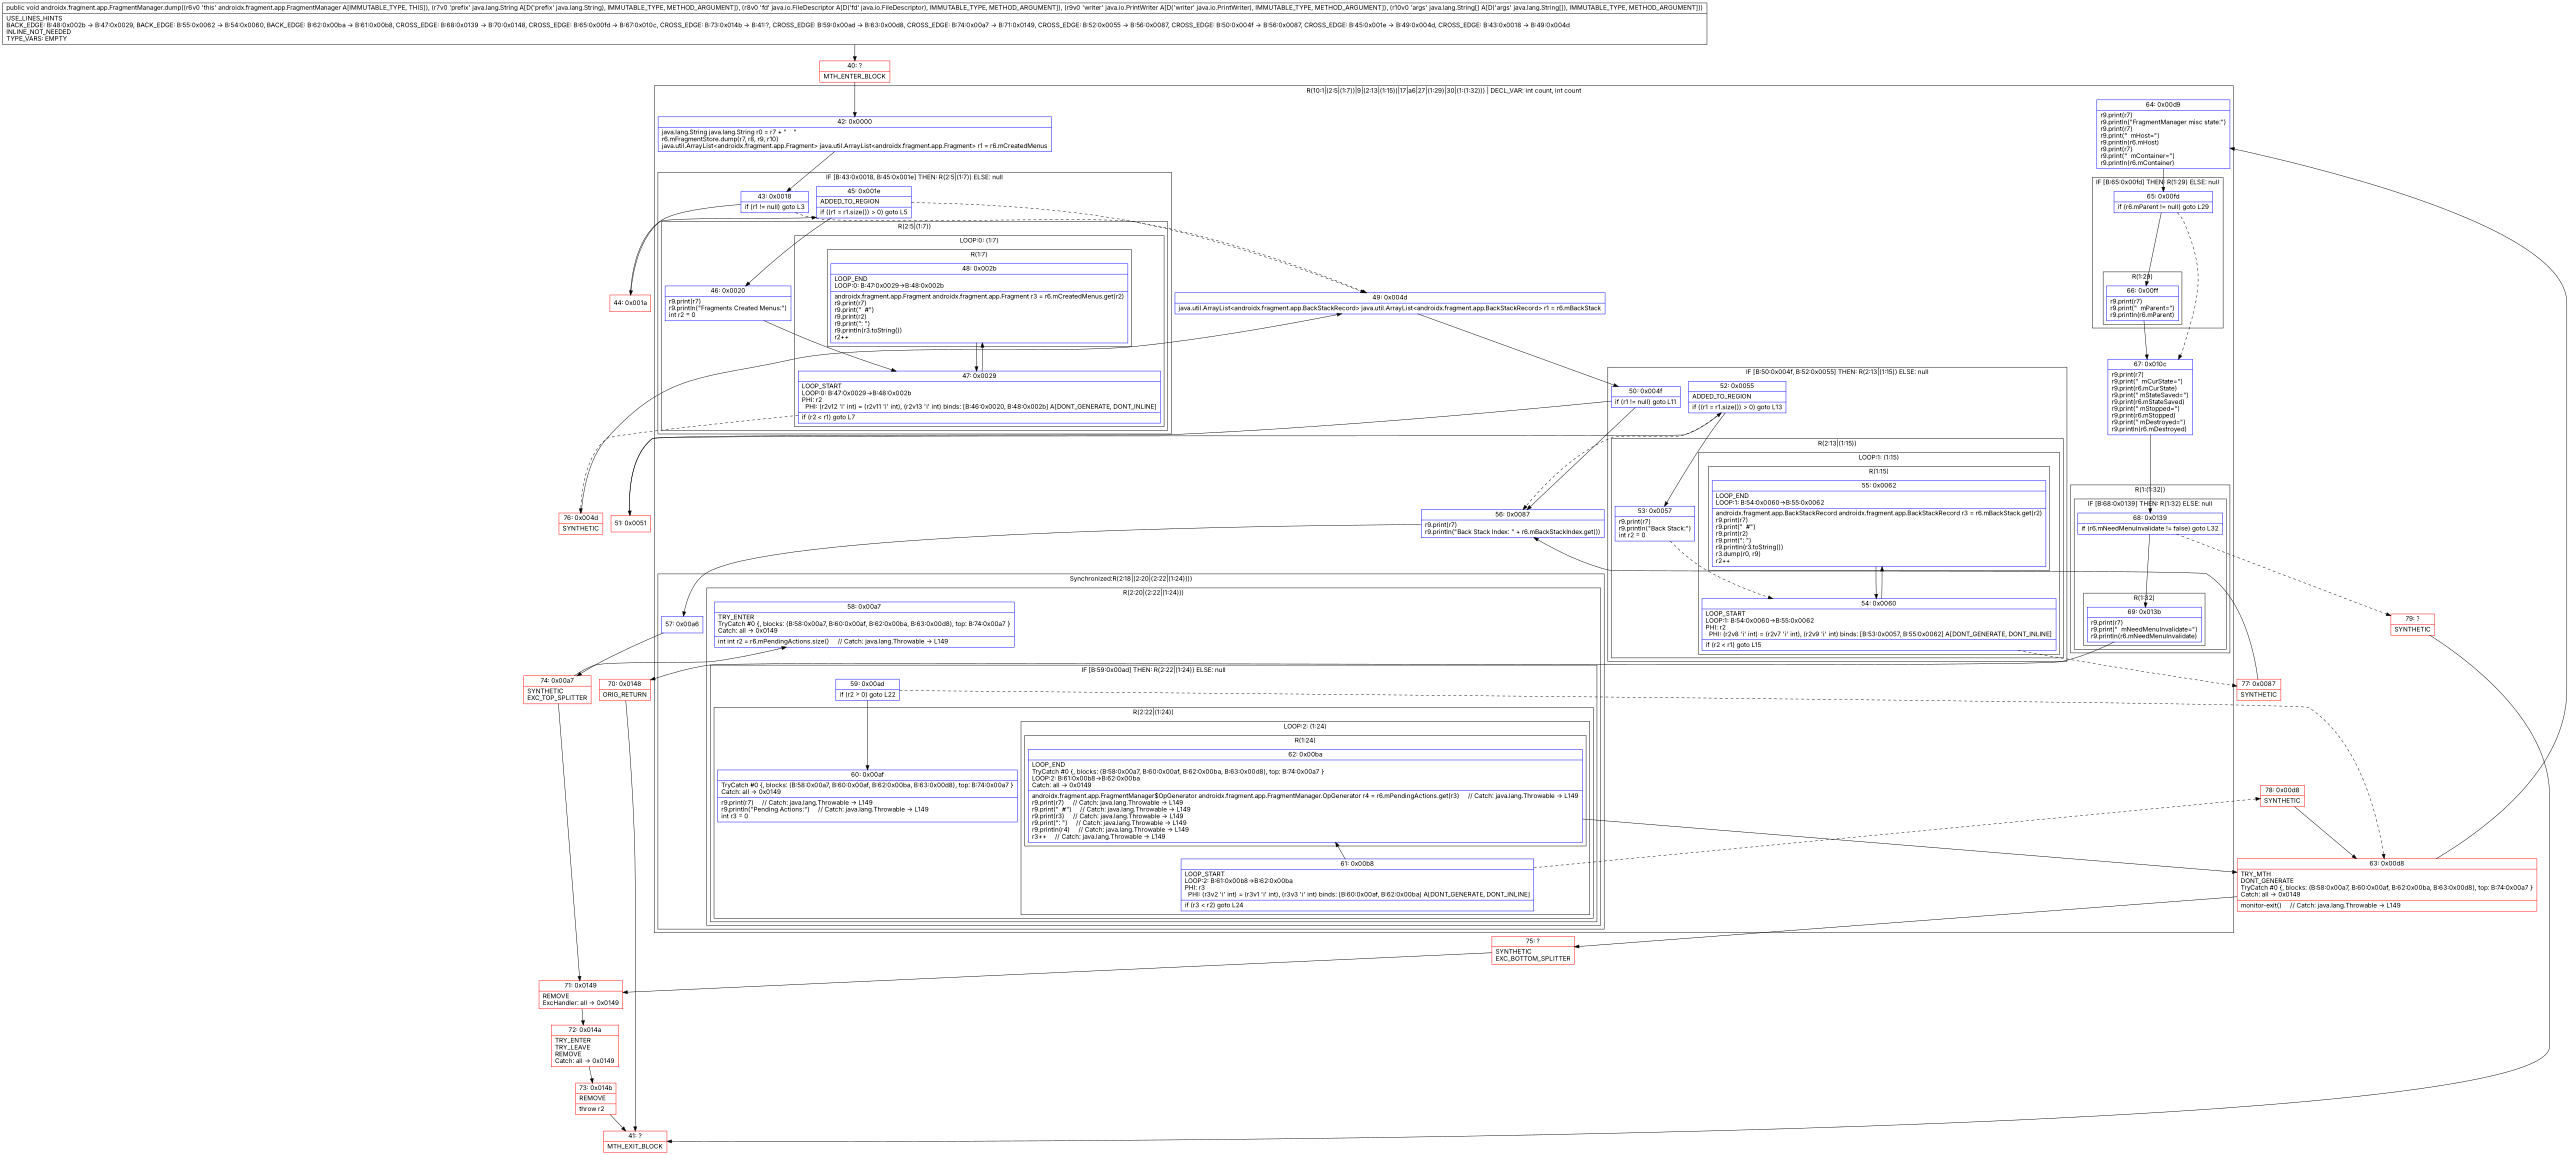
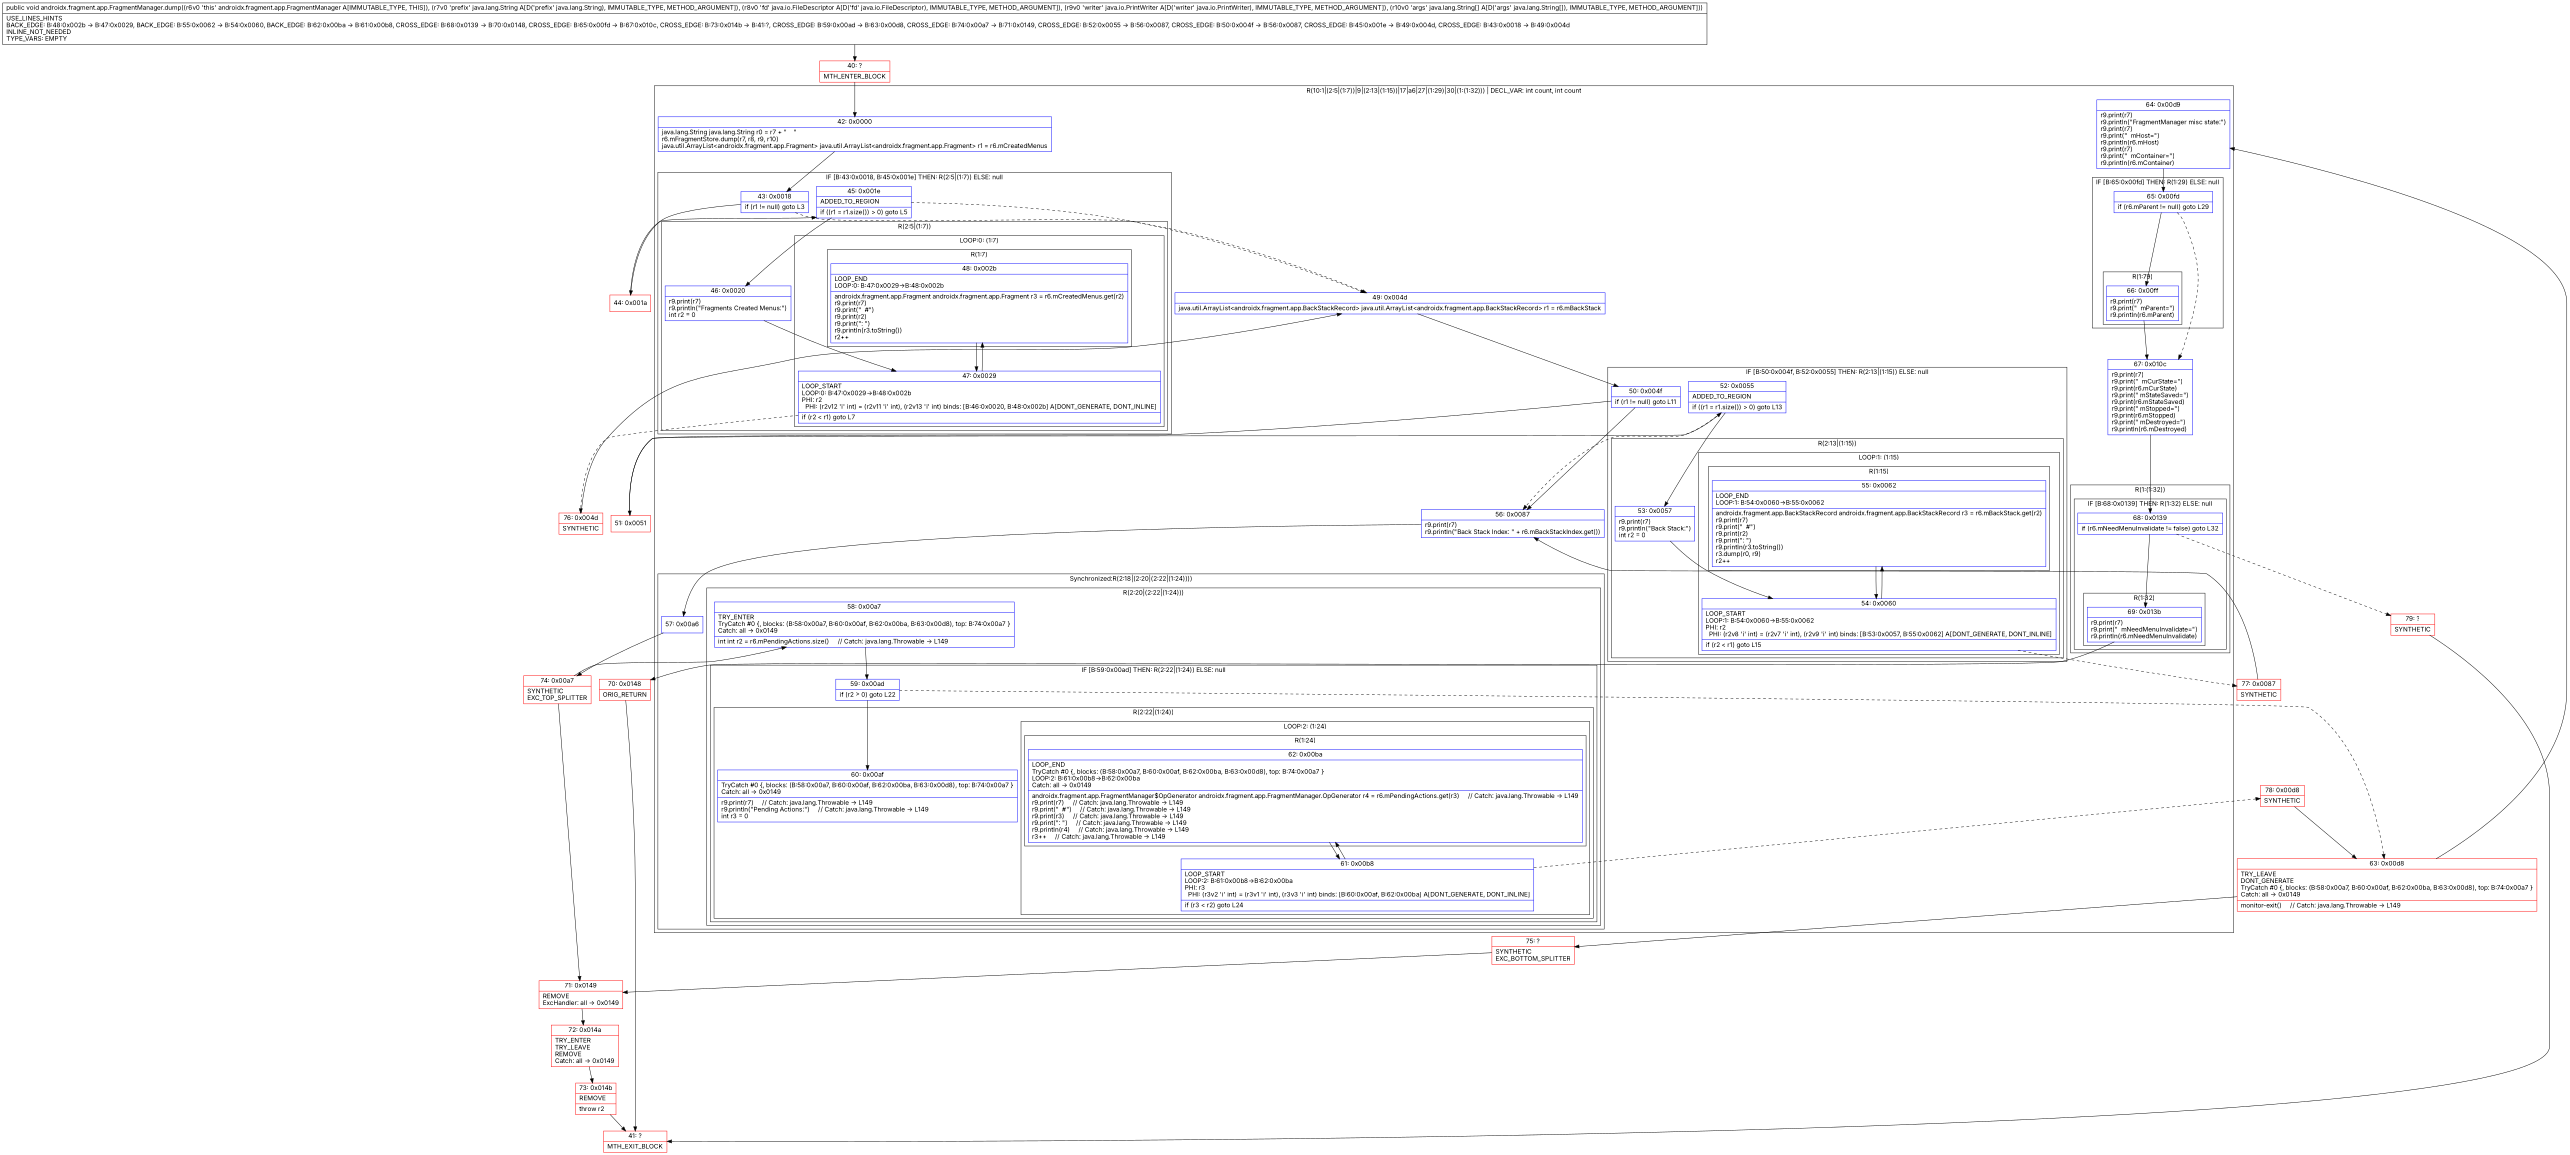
cluster "R(1:29)": label "R(1:29)" -> "R(1:79)"
edge "53: 0x0057" -> "54: 0x0060": style dashed -> solid
edge "58: 0x00a7" -> "59: 0x00ad": added
edge "62: 0x00ba" -> "63: 0x00d8": now "62: 0x00ba" -> "61: 0x00b8"
node "63: 0x00d8": text "TRY_MTH" -> "TRY_LEAVE"
